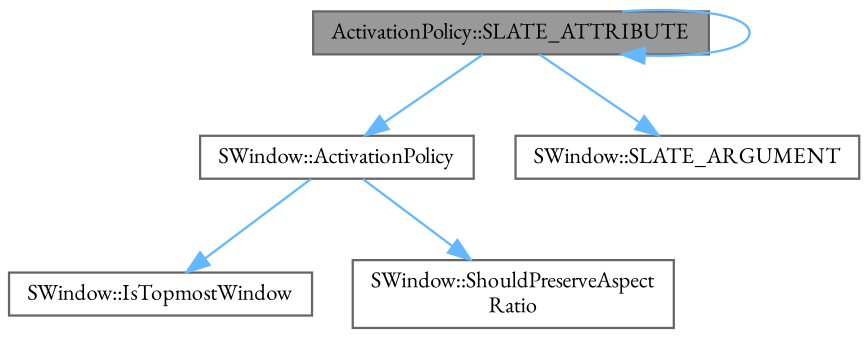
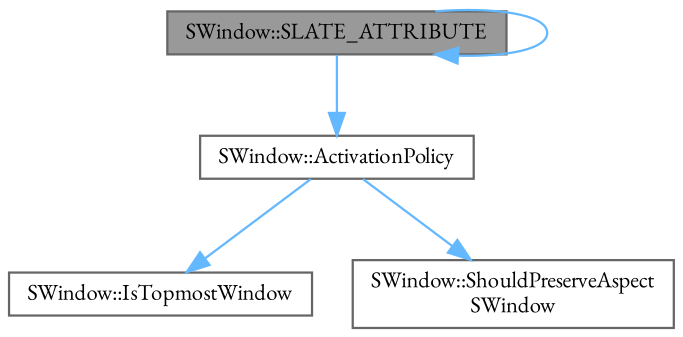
node "ActivationPolicy::SLATE_ATTRIBUTE": label "ActivationPolicy::SLATE_ATTRIBUTE" -> "SWindow::SLATE_ATTRIBUTE"
node "SWindow::SLATE_ARGUMENT": removed
node "SWindow::ShouldPreserveAspect Ratio": label "SWindow::ShouldPreserveAspect Ratio" -> "SWindow::ShouldPreserveAspect SWindow"
